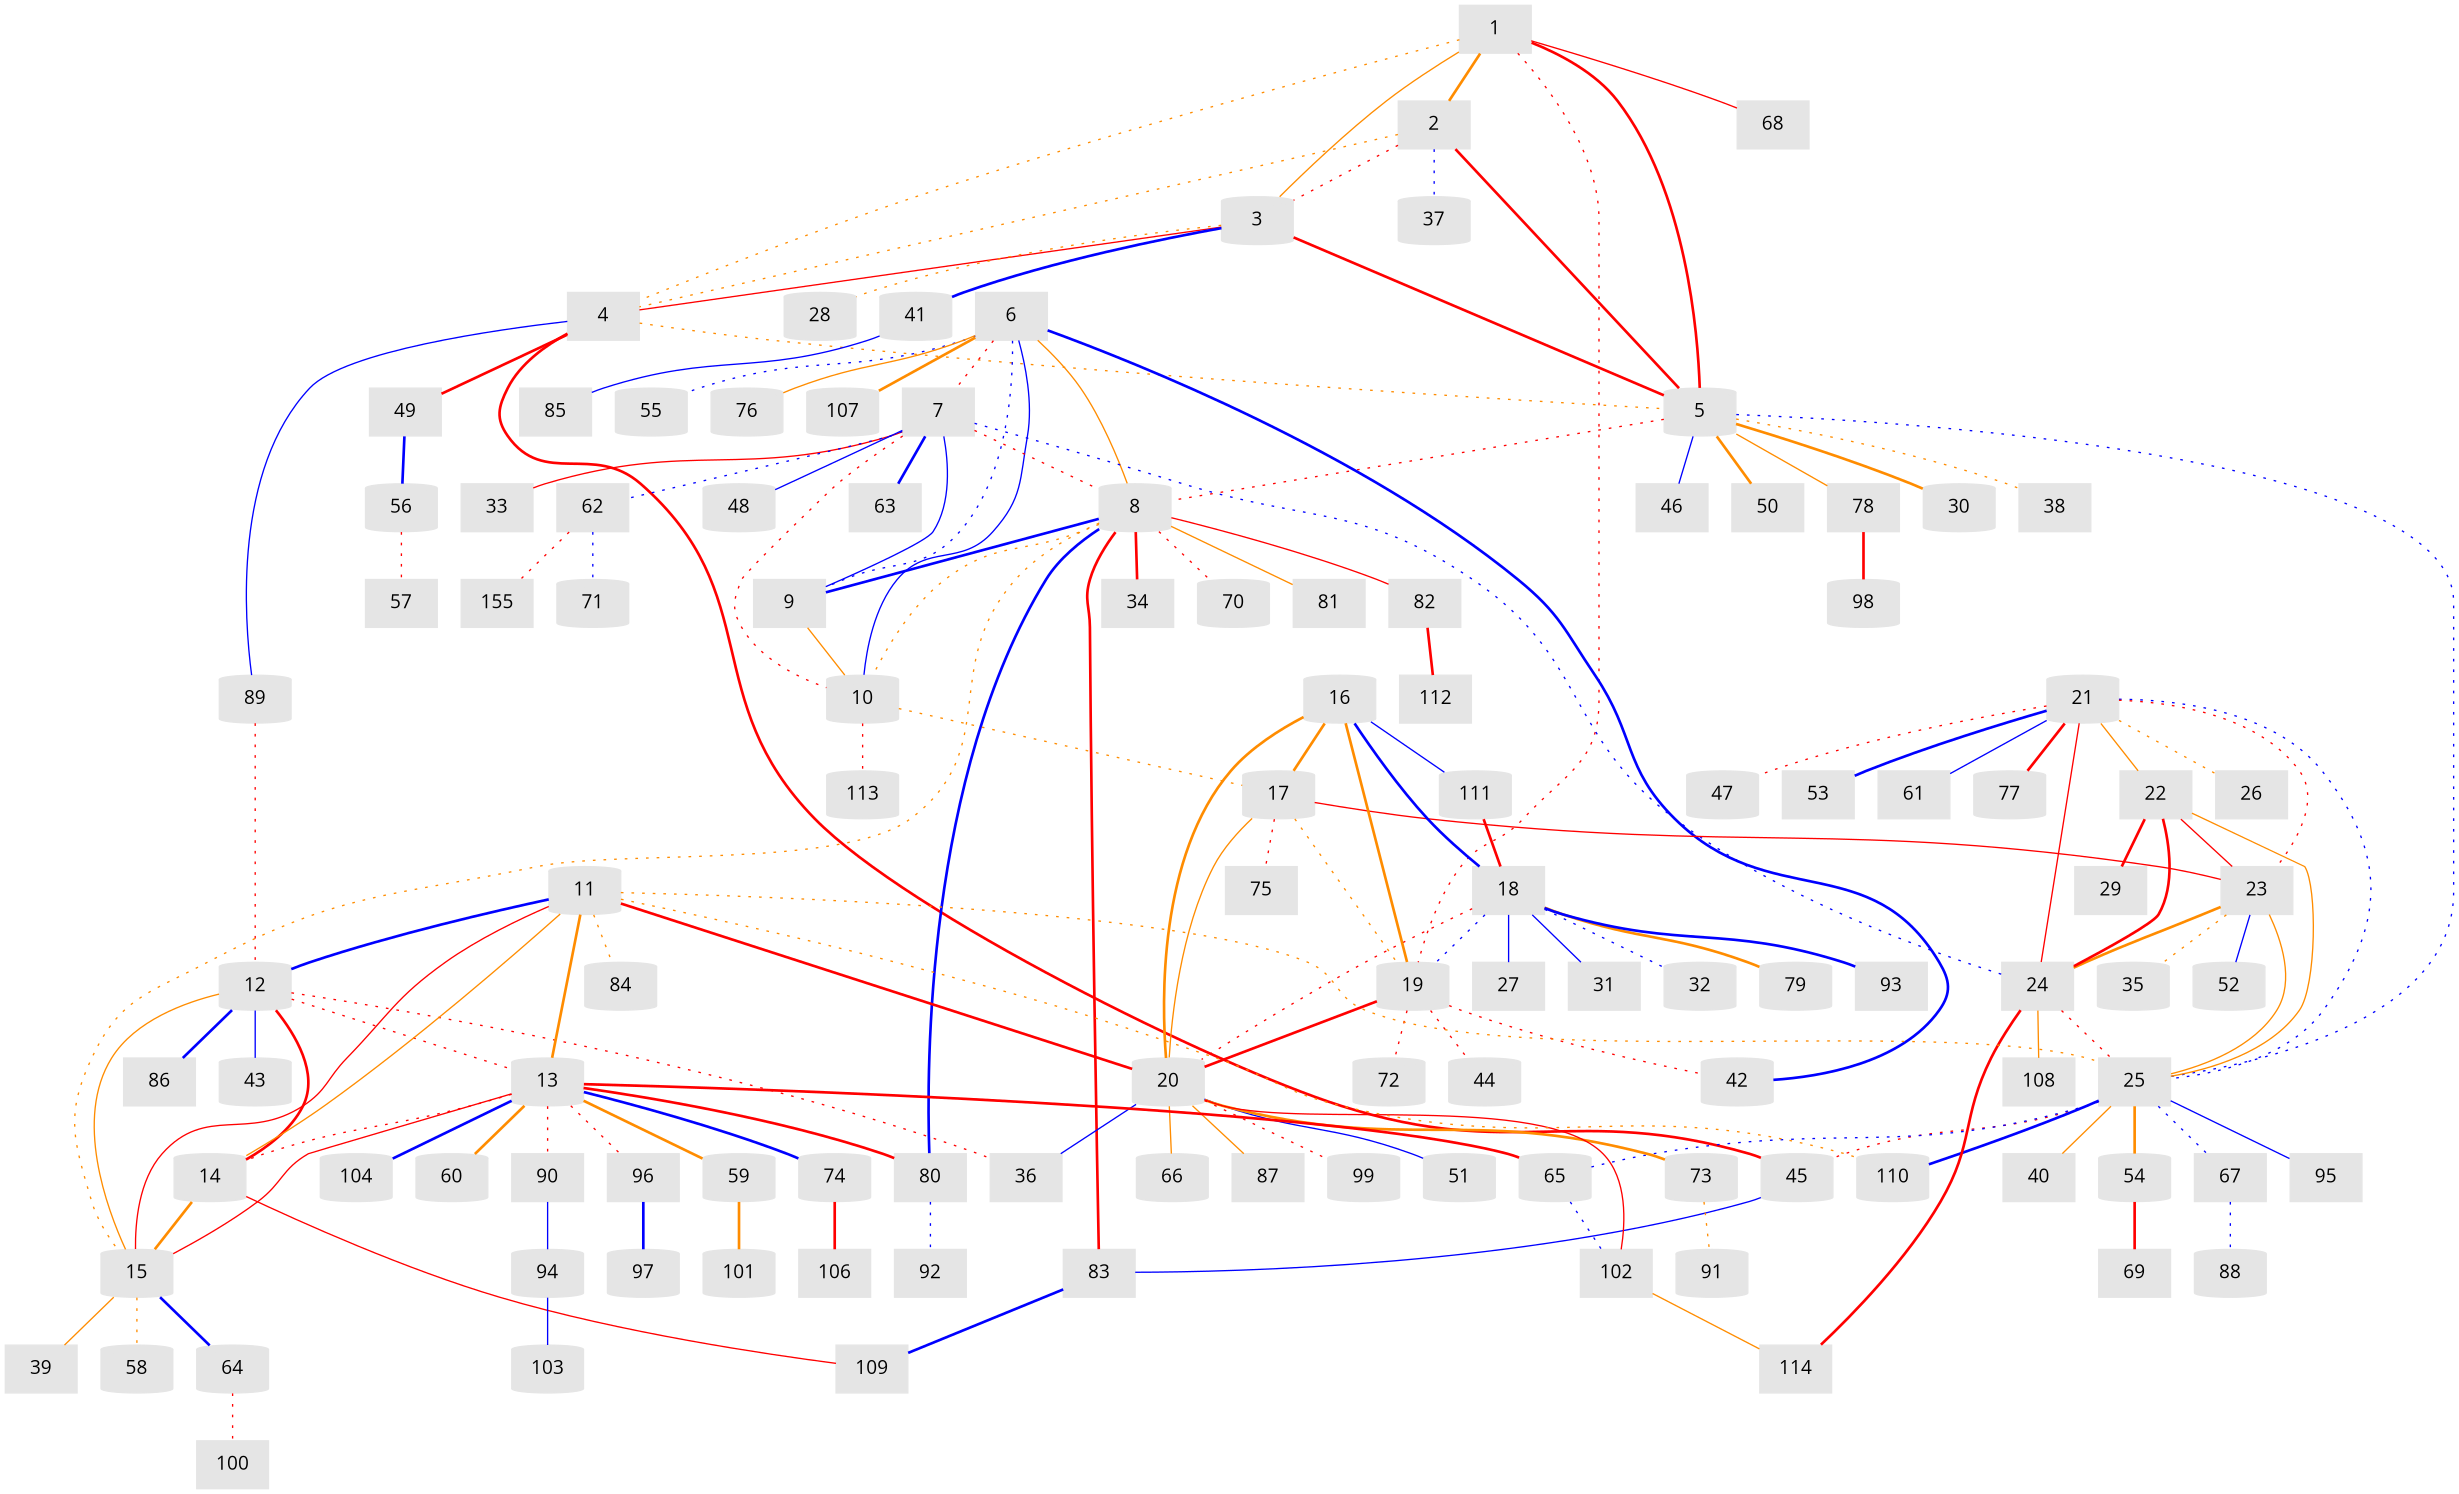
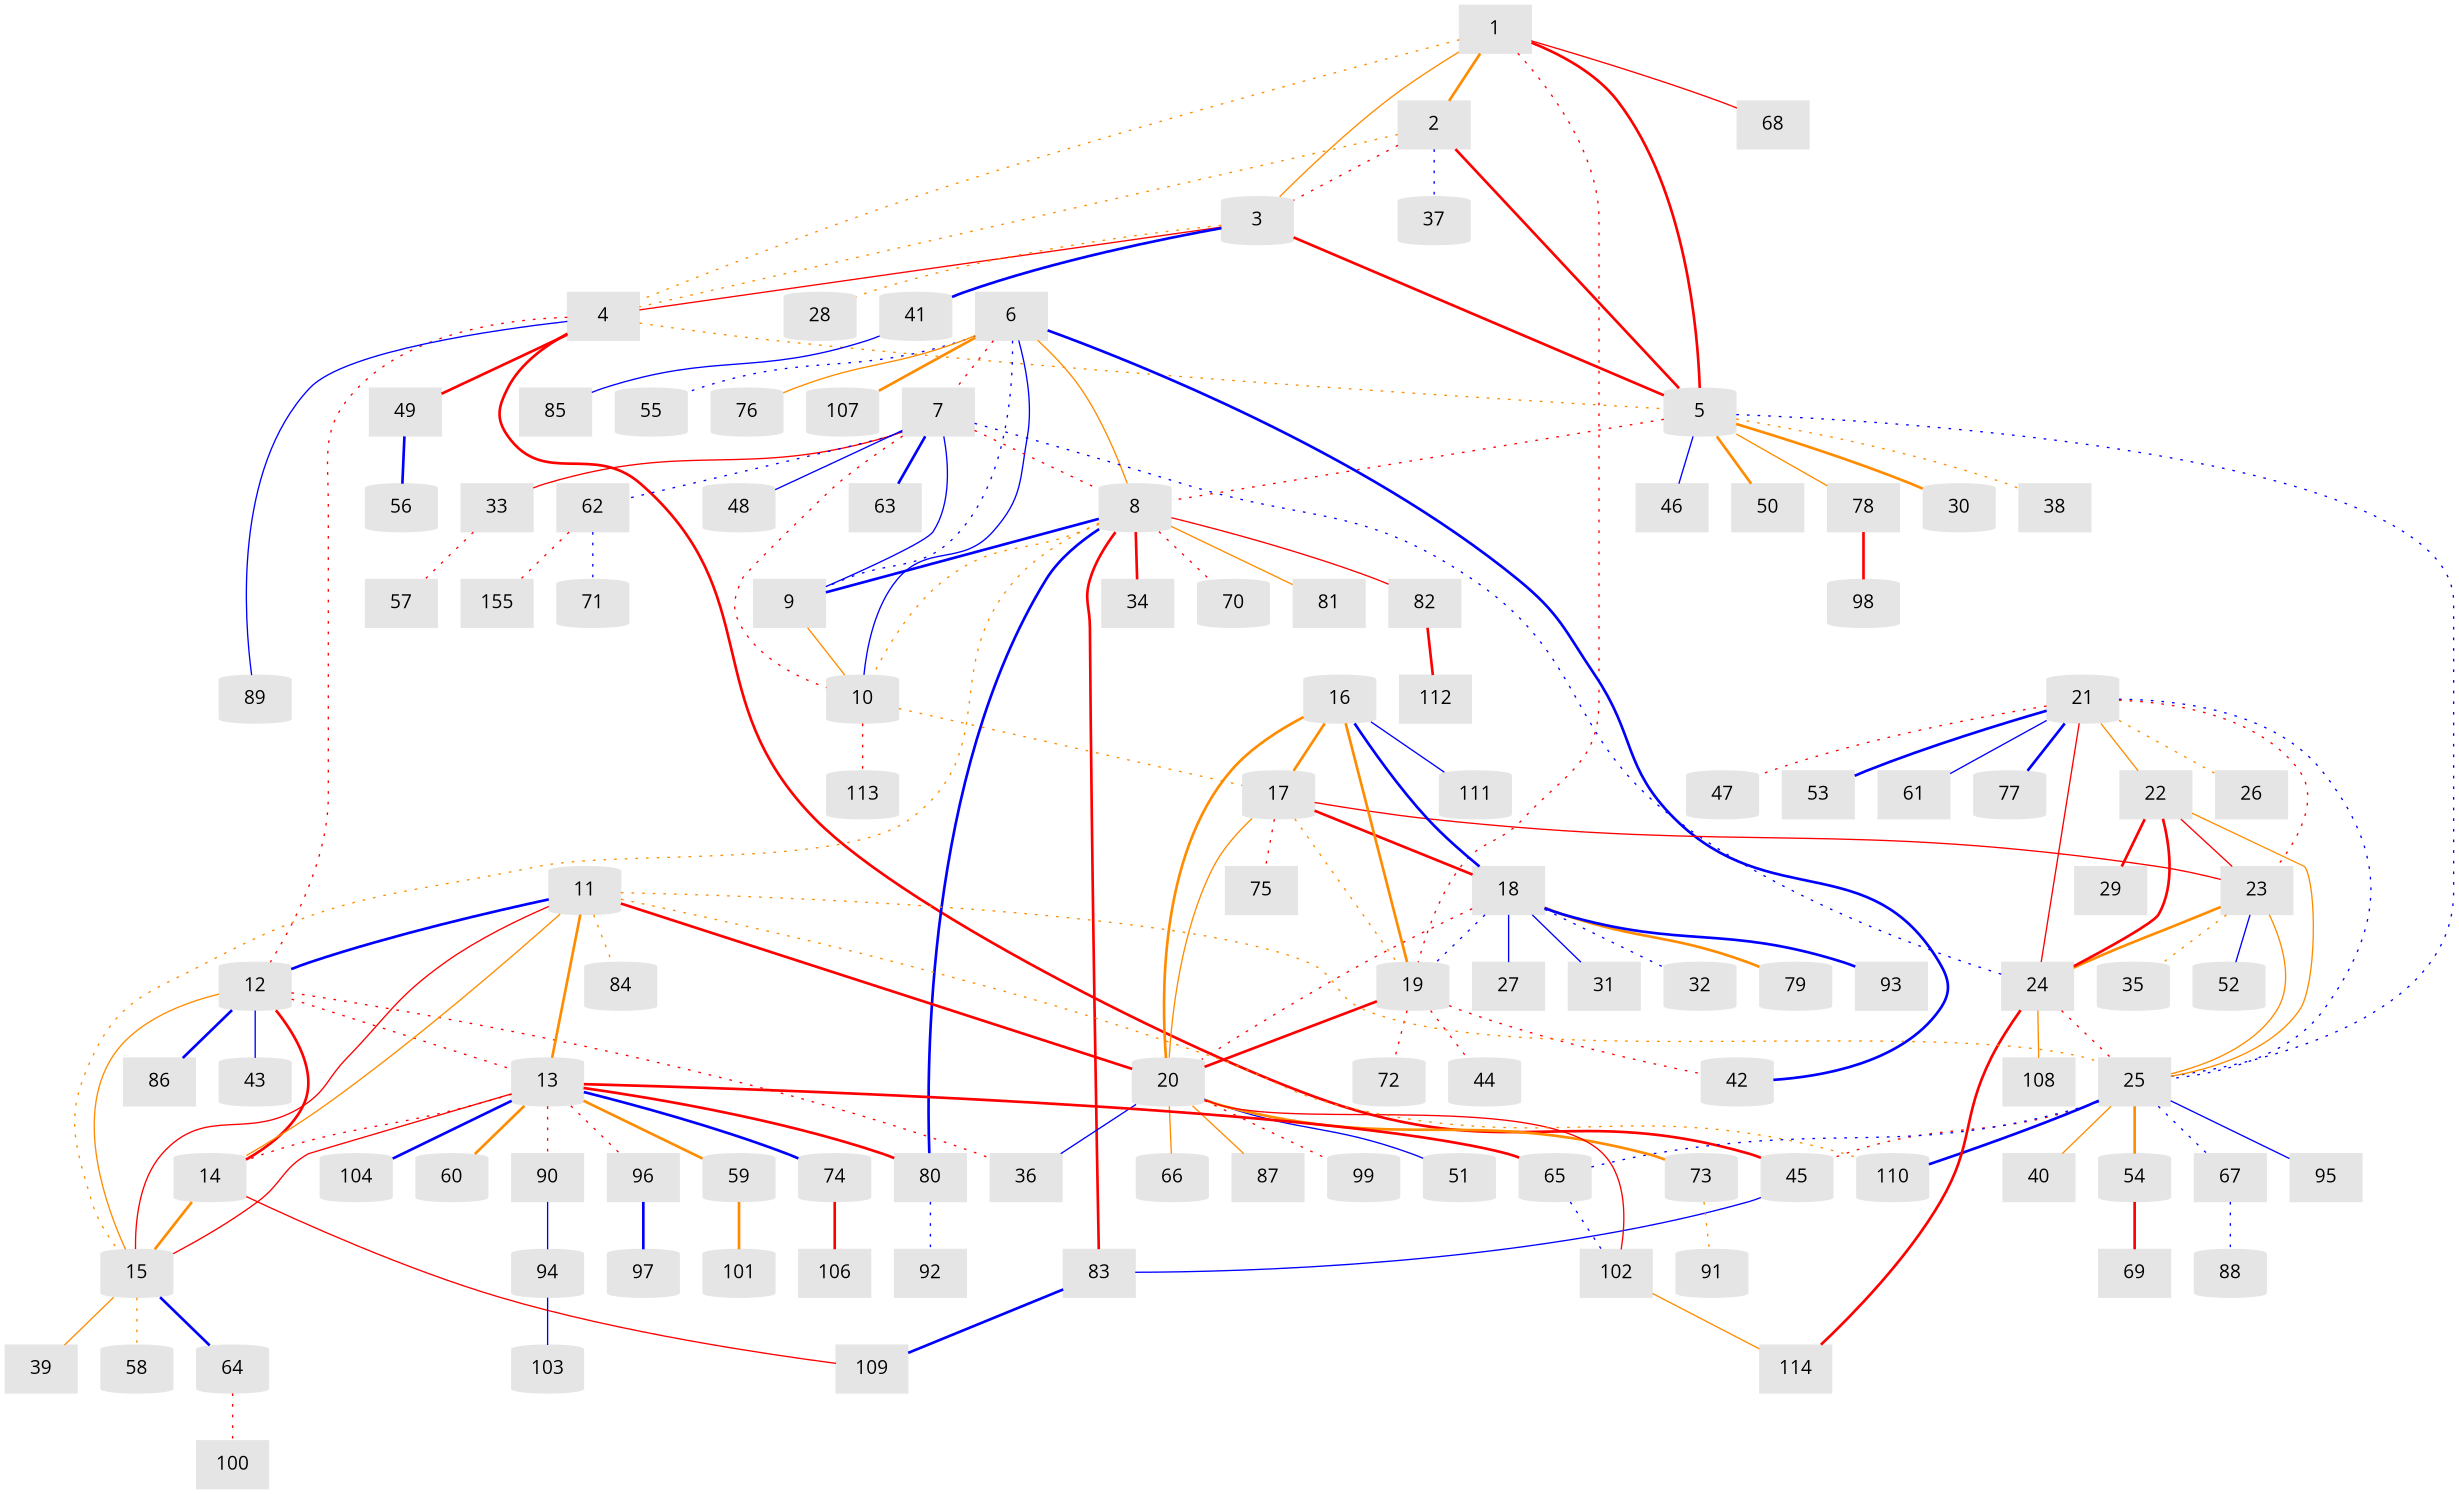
edge "56" -- "57": now "33" -- "57"
edge "21" -- "77": color red -> blue
edge "89" -- "12": now "4" -- "12"
edge "111" -- "18": now "17" -- "18"
